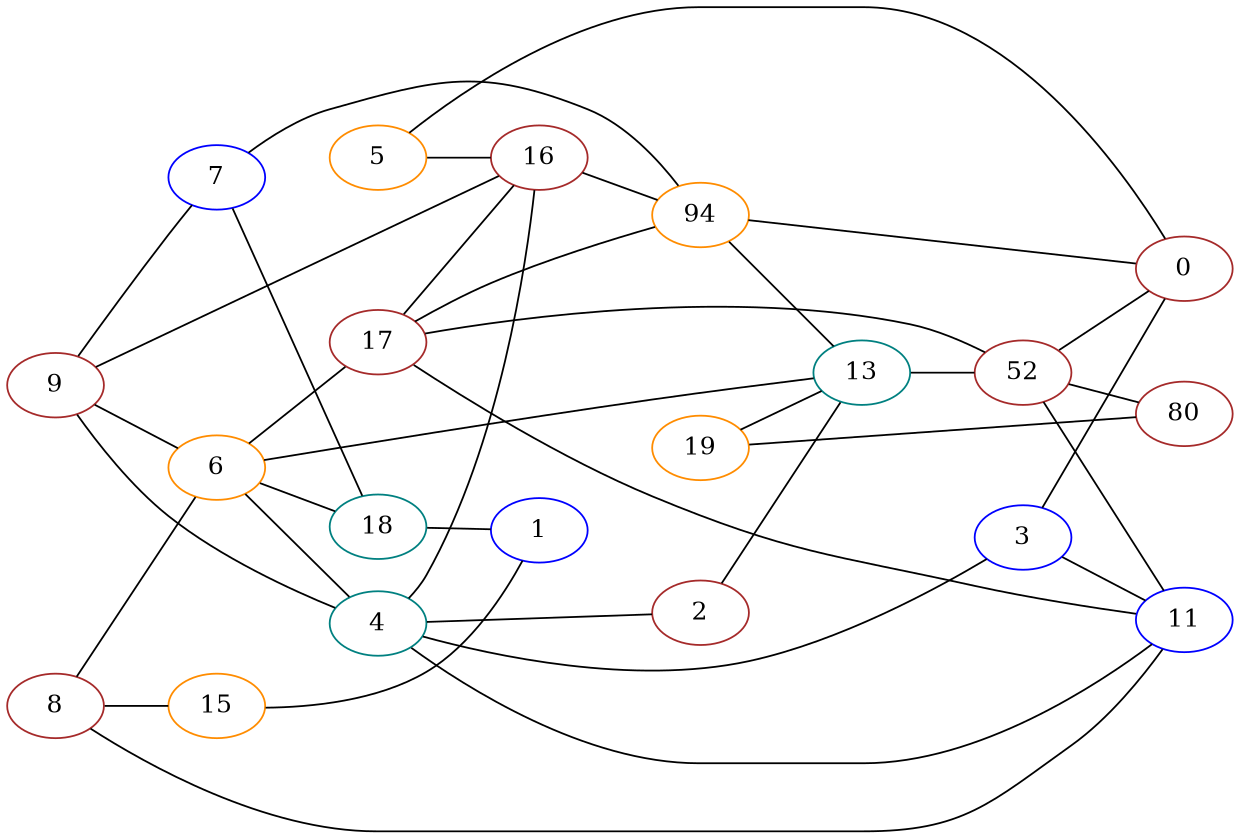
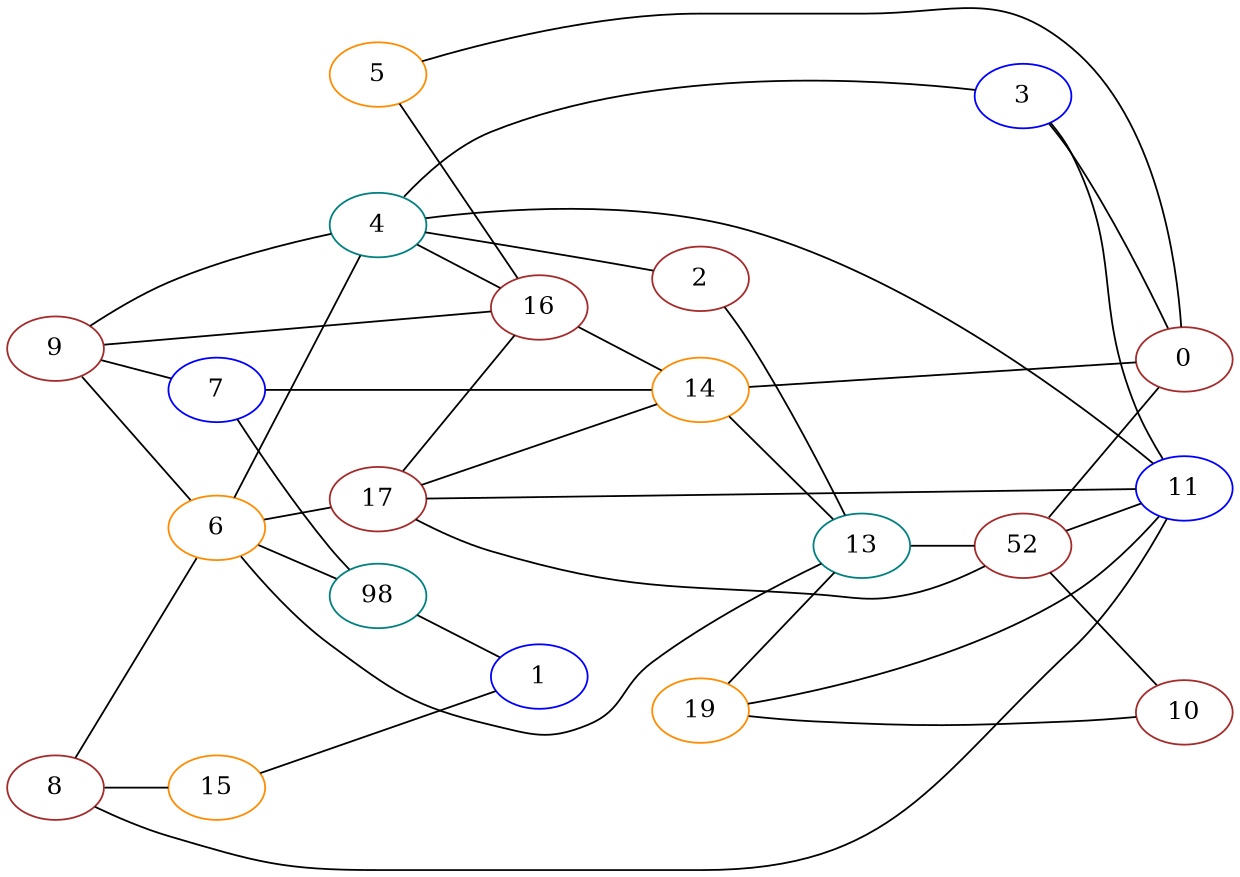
node "94": label "94" -> "14"
node "80": label "80" -> "10"
node "18": label "18" -> "98"
edge "11" -- "19": added
